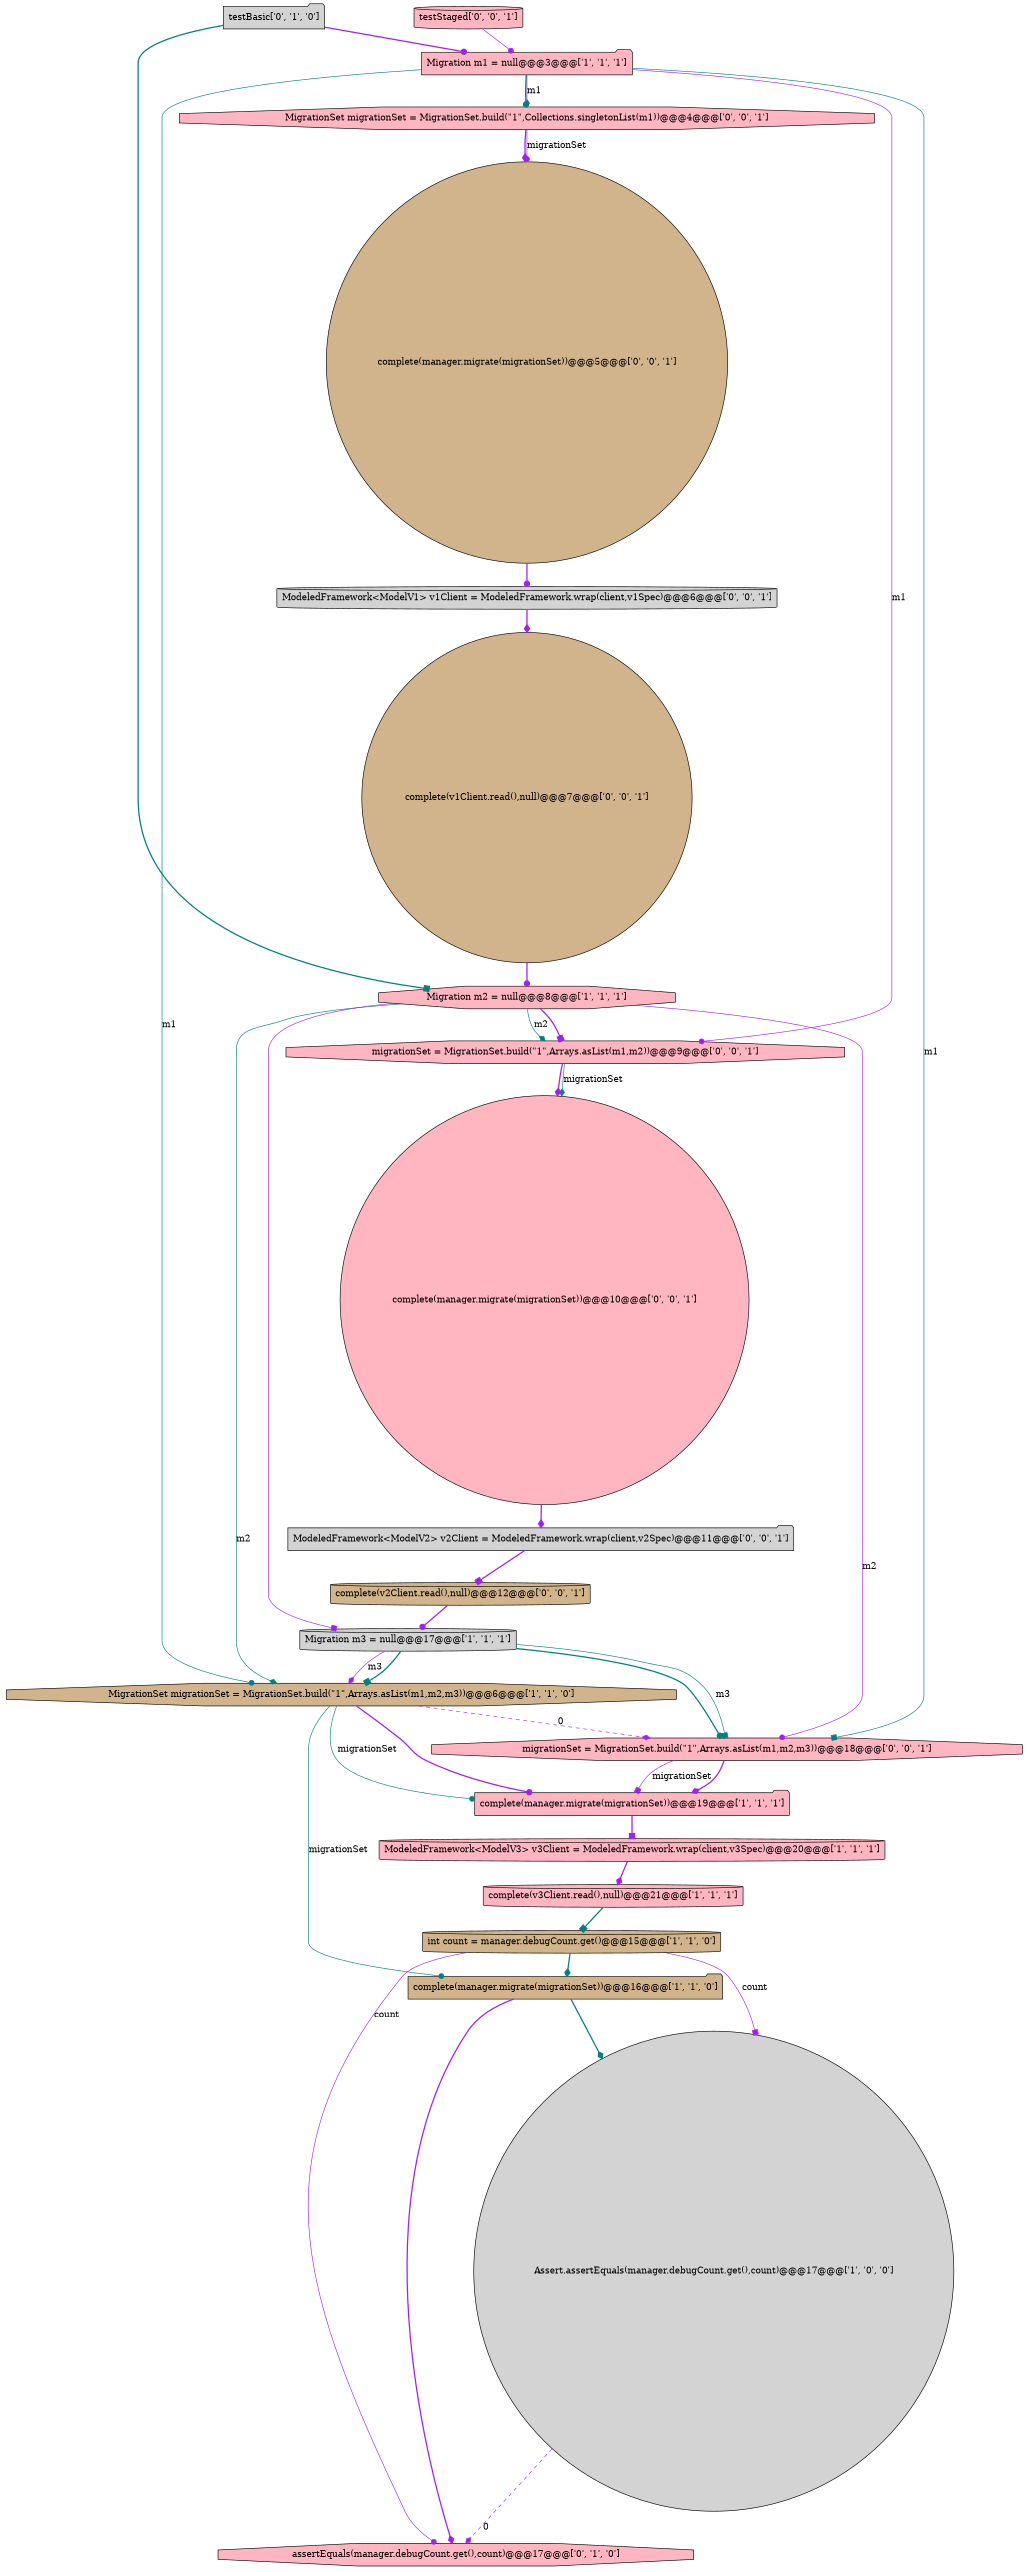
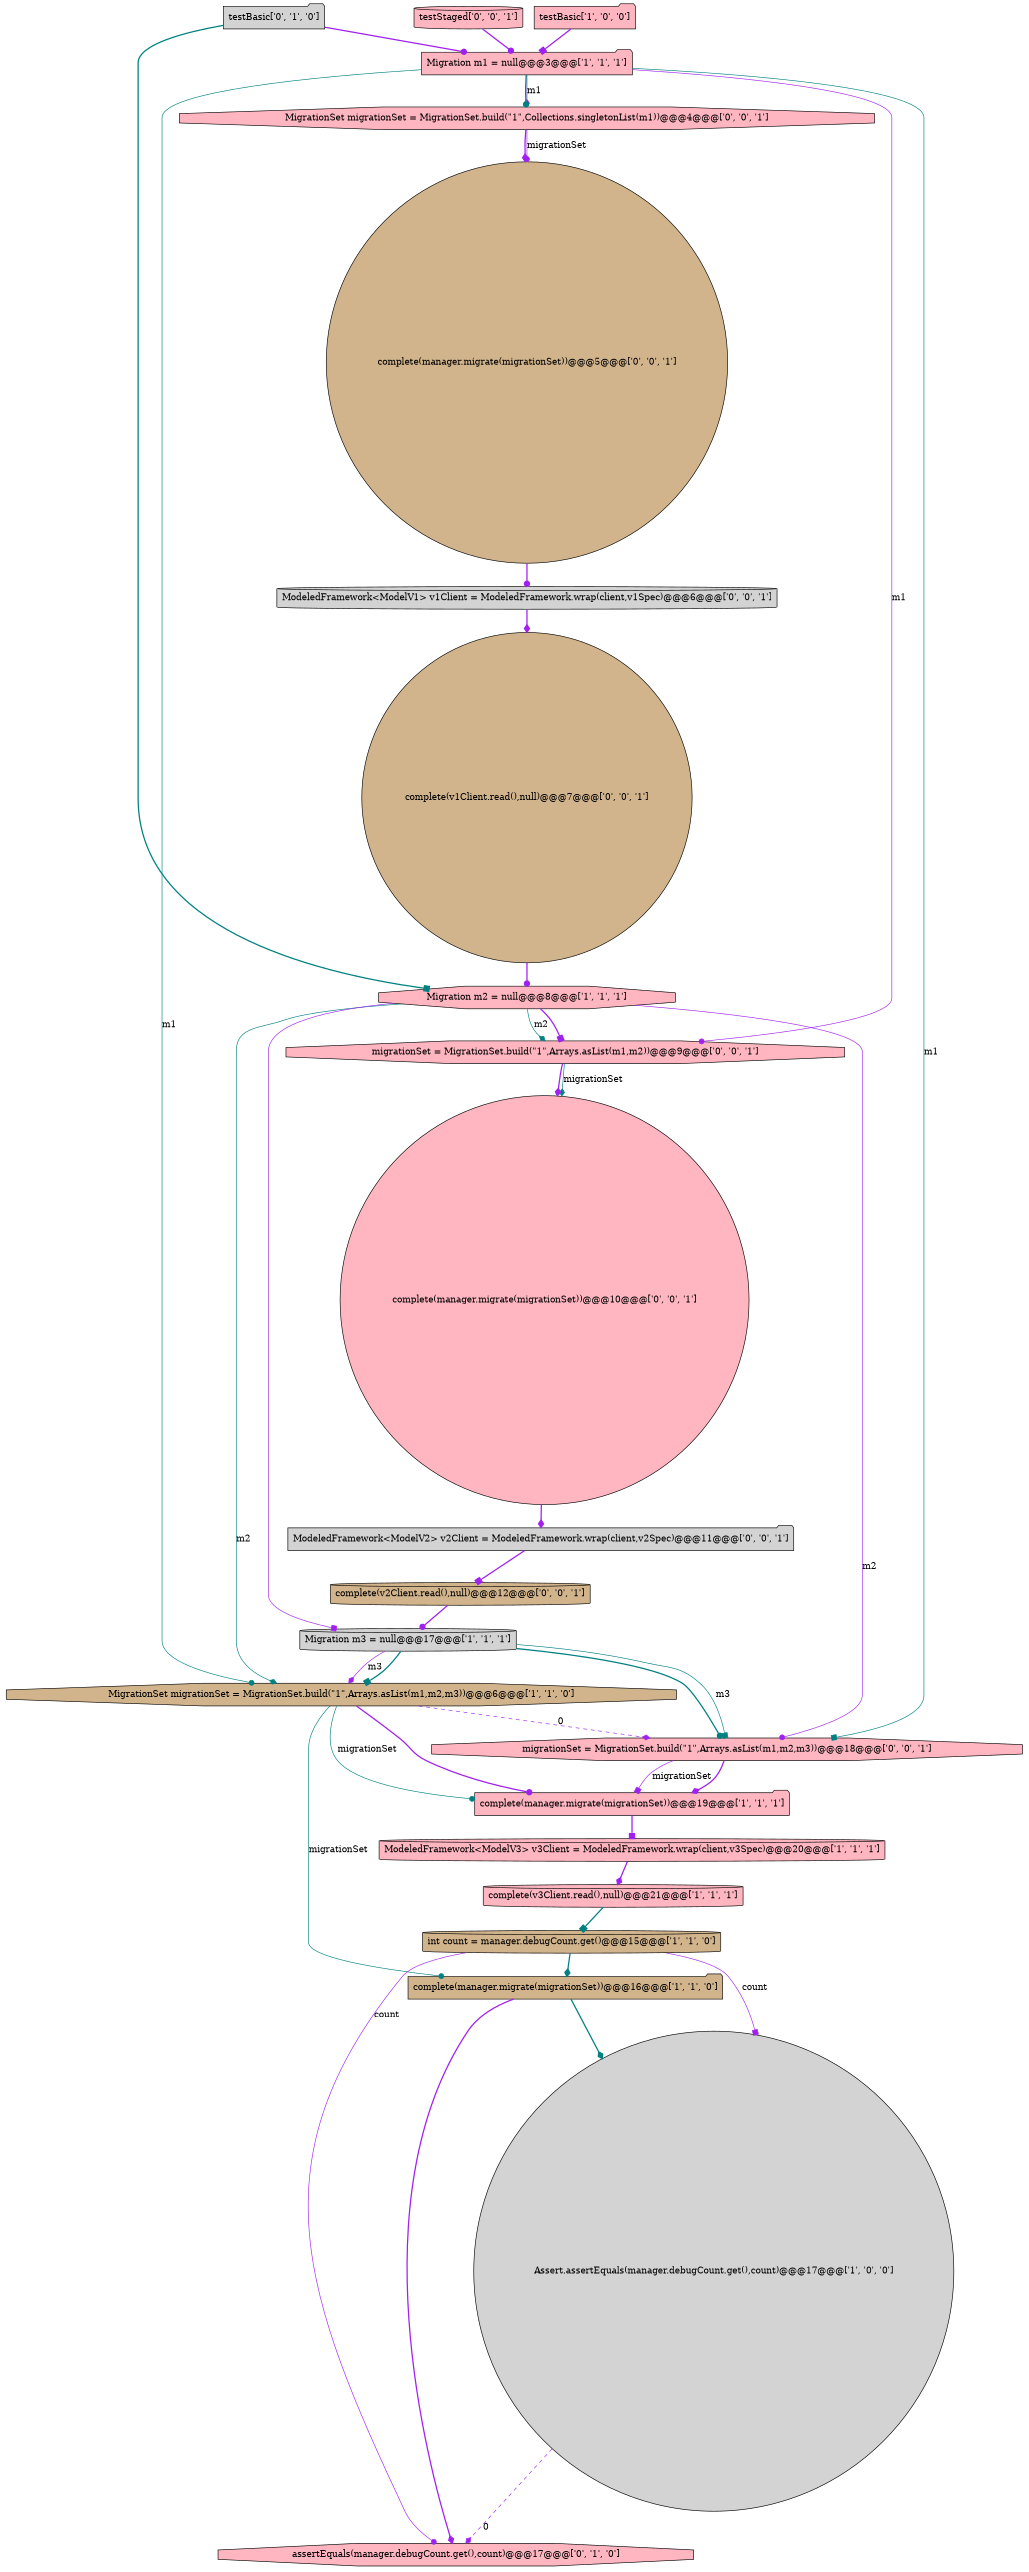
node "testBasic['1', '0', '0']": added
edge "testStaged['0', '0', '1']" -> "Migration m1 = null@@@3@@@['1', '1', '1']": style solid -> bold
